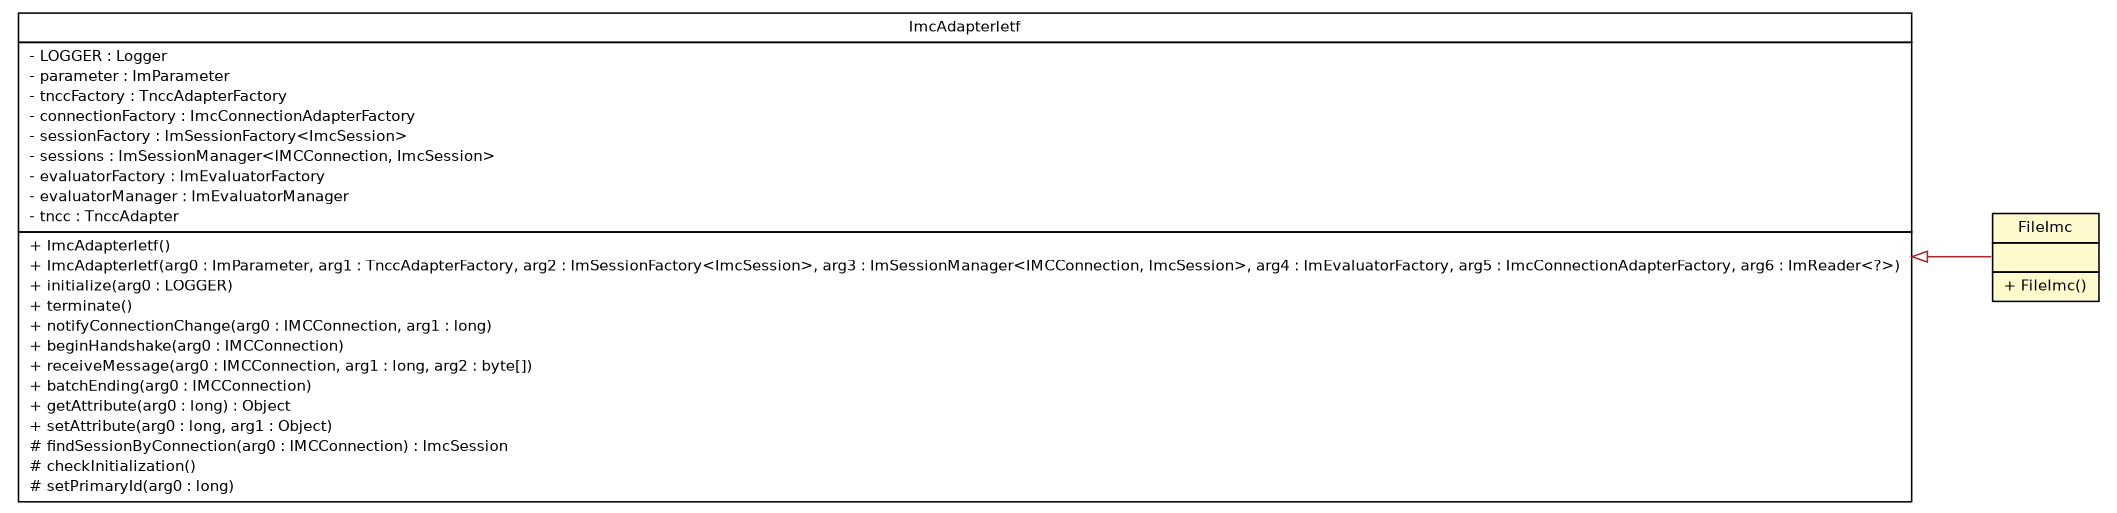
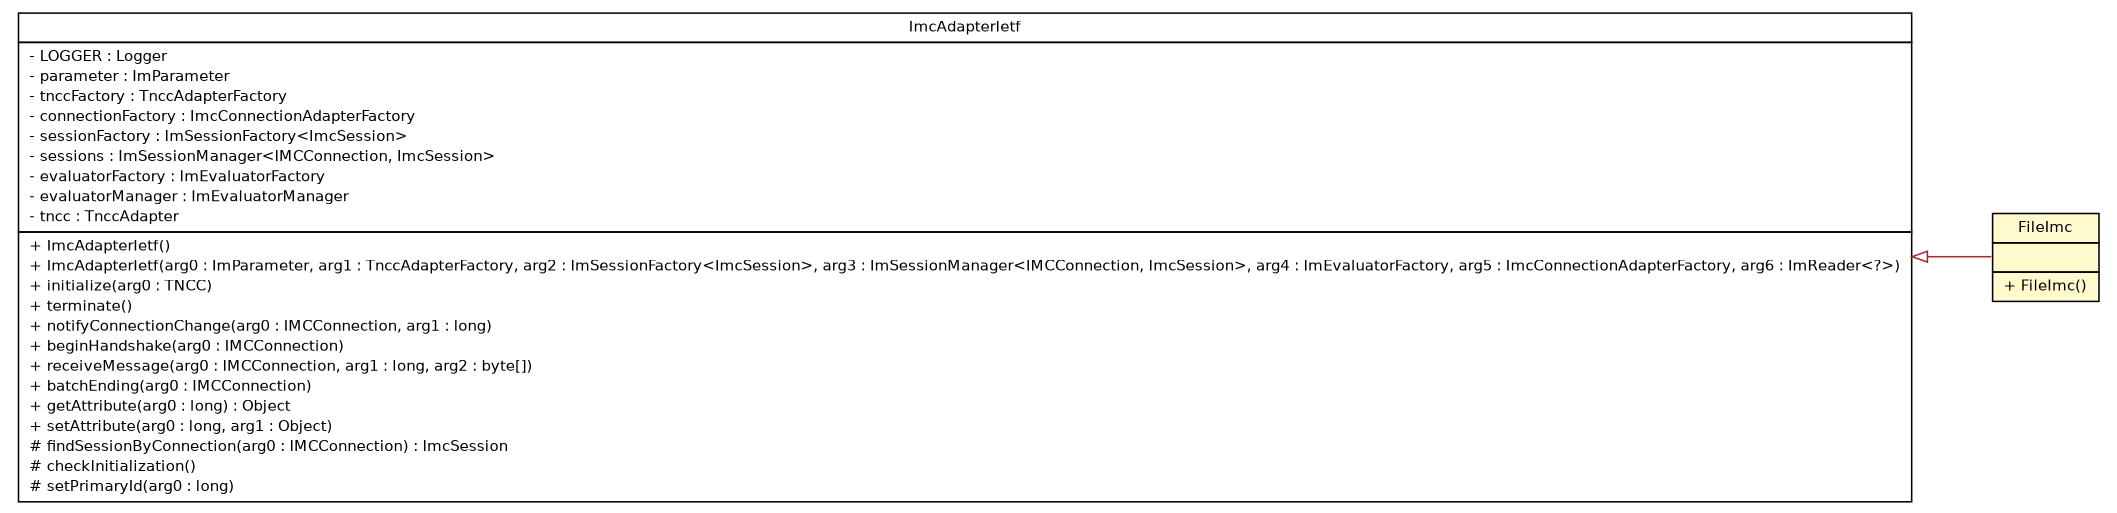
node "ImcAdapterIetf": text "+ initialize(arg0 : LOGGER)" -> "+ initialize(arg0 : TNCC)"
